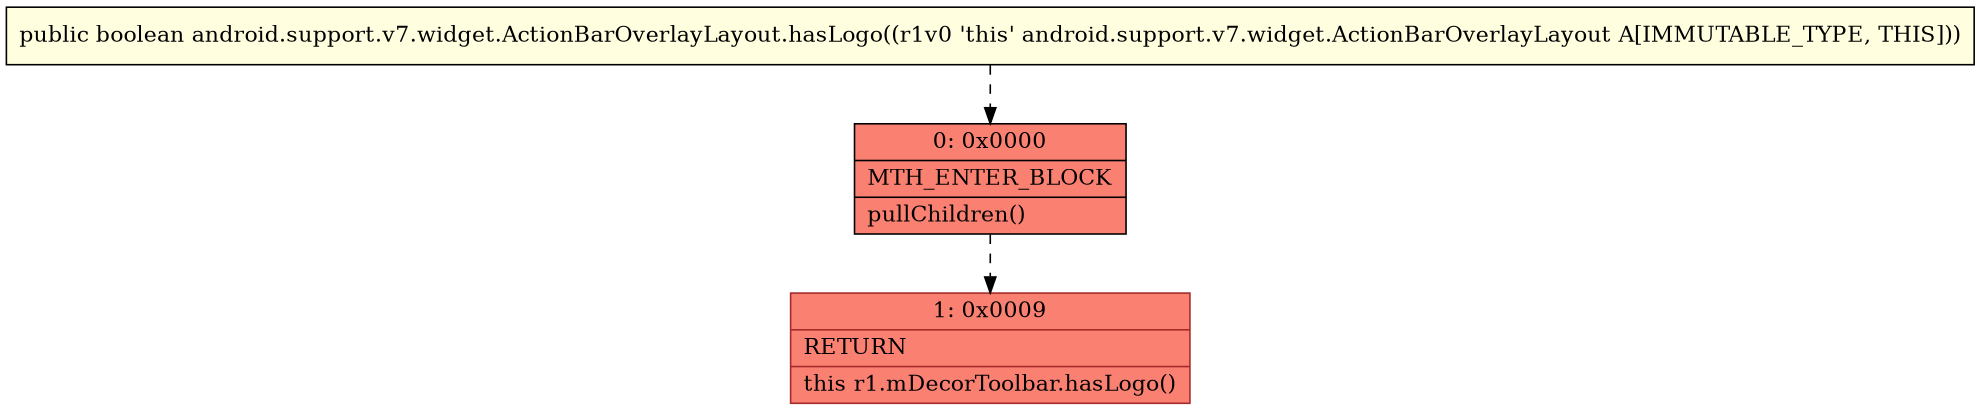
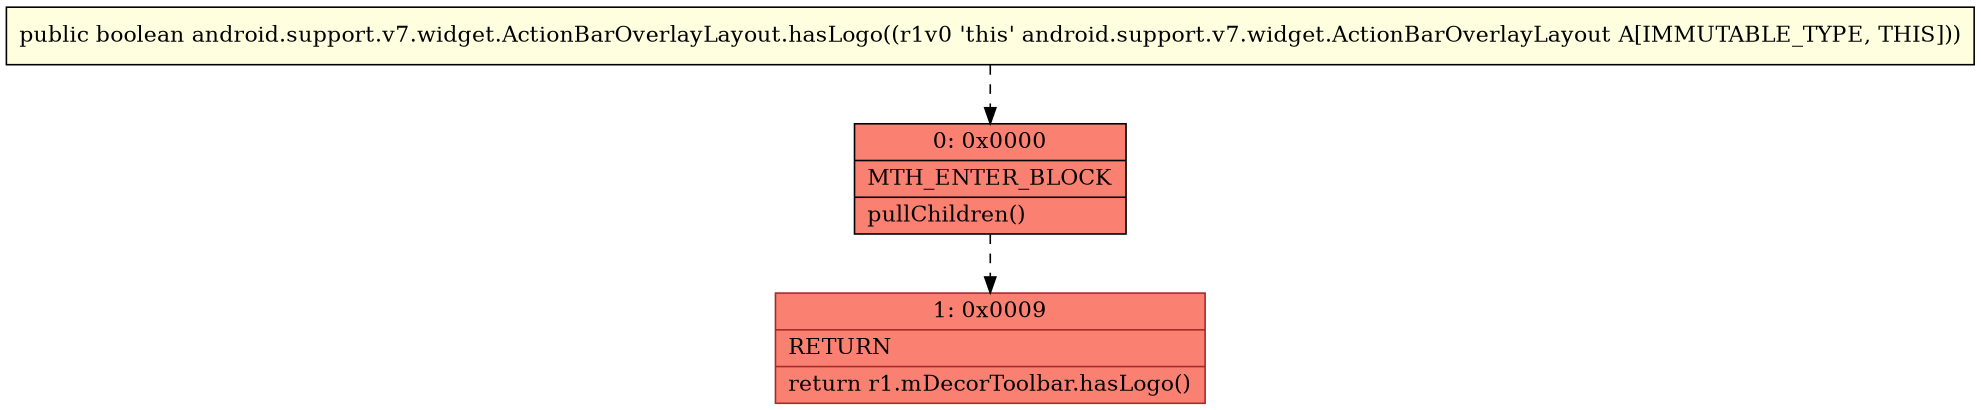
node "1: 0x0009": text "this r1.mDecorToolbar.hasLogo()" -> "return r1.mDecorToolbar.hasLogo()"
